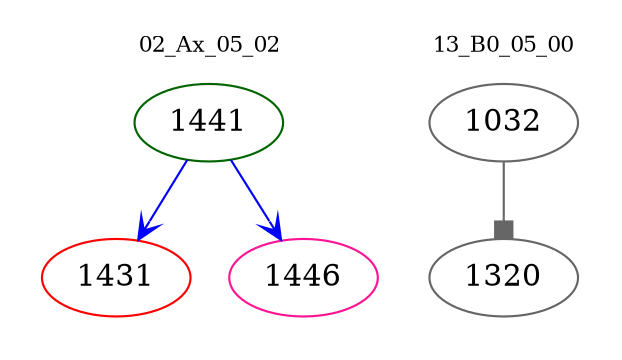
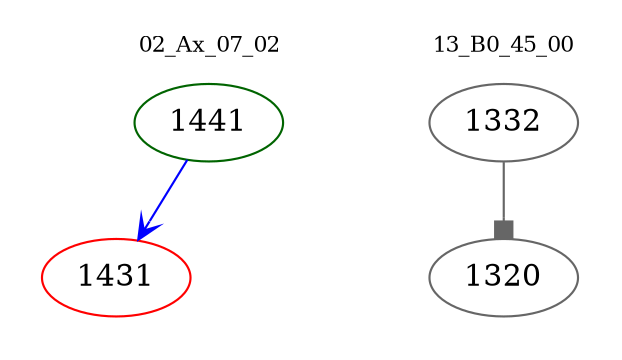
cluster "02_Ax_05_02": label "02_Ax_05_02" -> "02_Ax_07_02"
cluster "13_B0_05_00": label "13_B0_05_00" -> "13_B0_45_00"
node "1032": label "1032" -> "1332"
node "1446": removed
